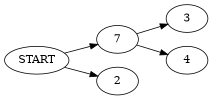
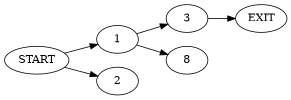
node "EXIT": added
node "7": label "7" -> "1"
node "4": label "4" -> "8"
